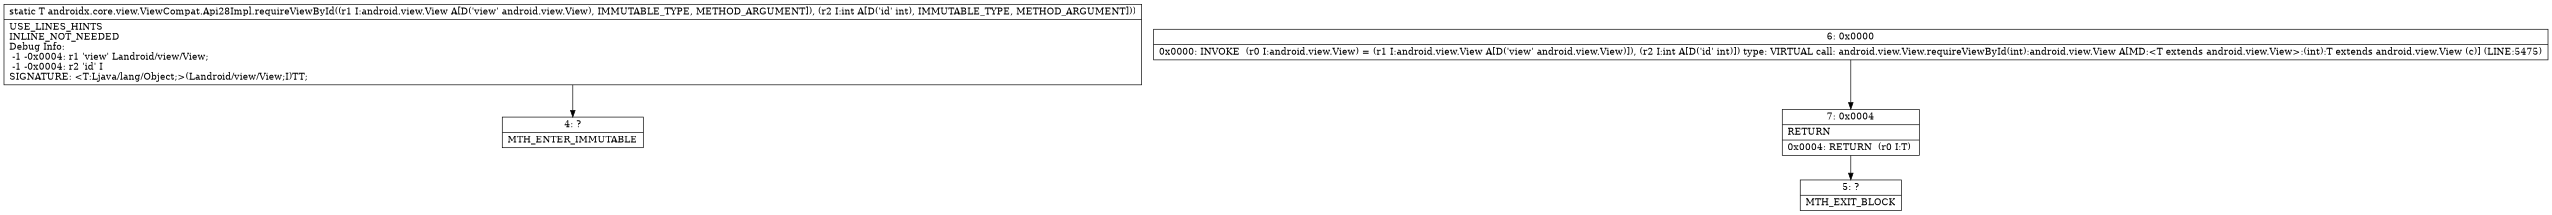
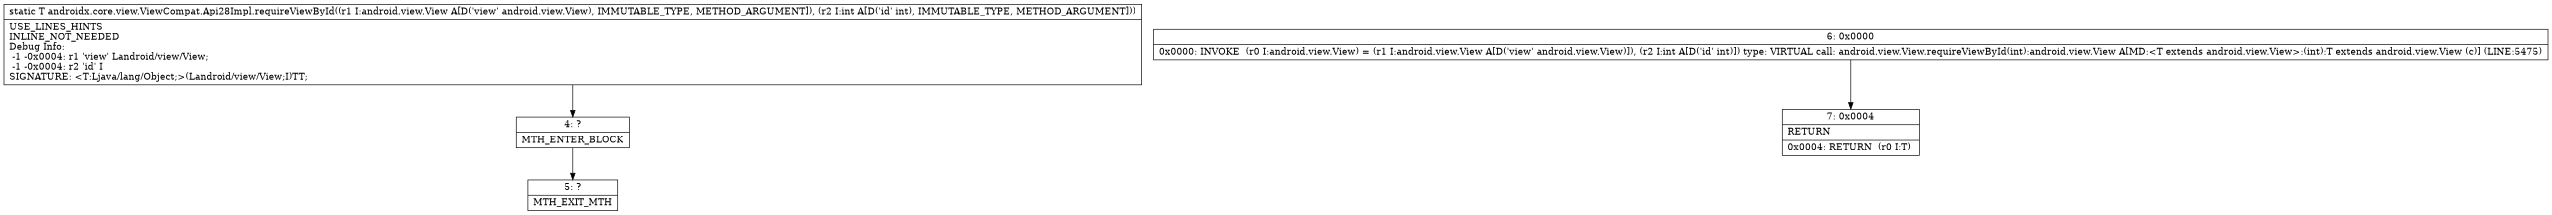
node "4: ?": text "MTH_ENTER_IMMUTABLE" -> "MTH_ENTER_BLOCK"
edge "7: 0x0004" -> "5: ?": now "4: ?" -> "5: ?"
node "5: ?": text "MTH_EXIT_BLOCK" -> "MTH_EXIT_MTH"
